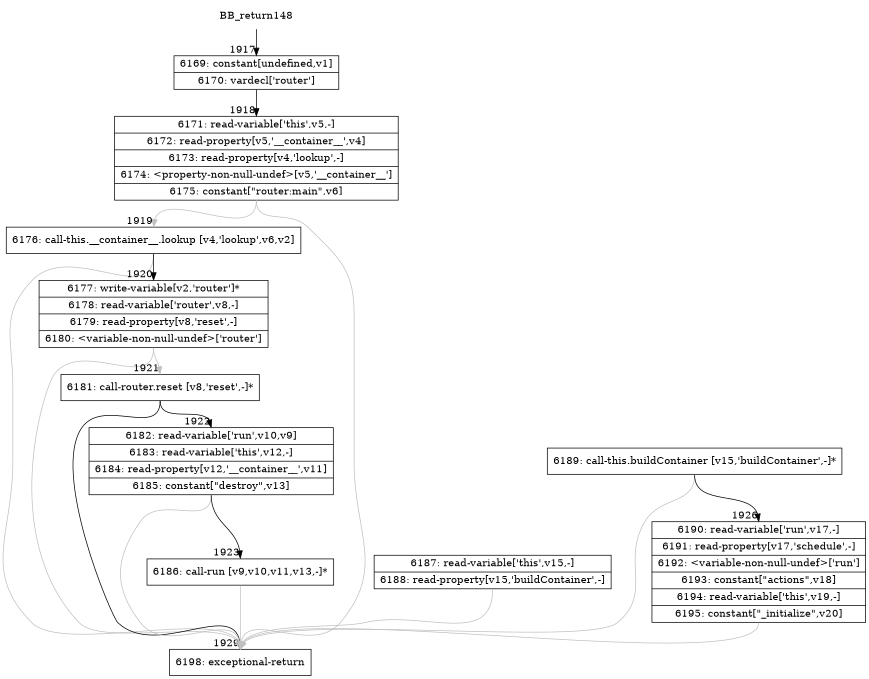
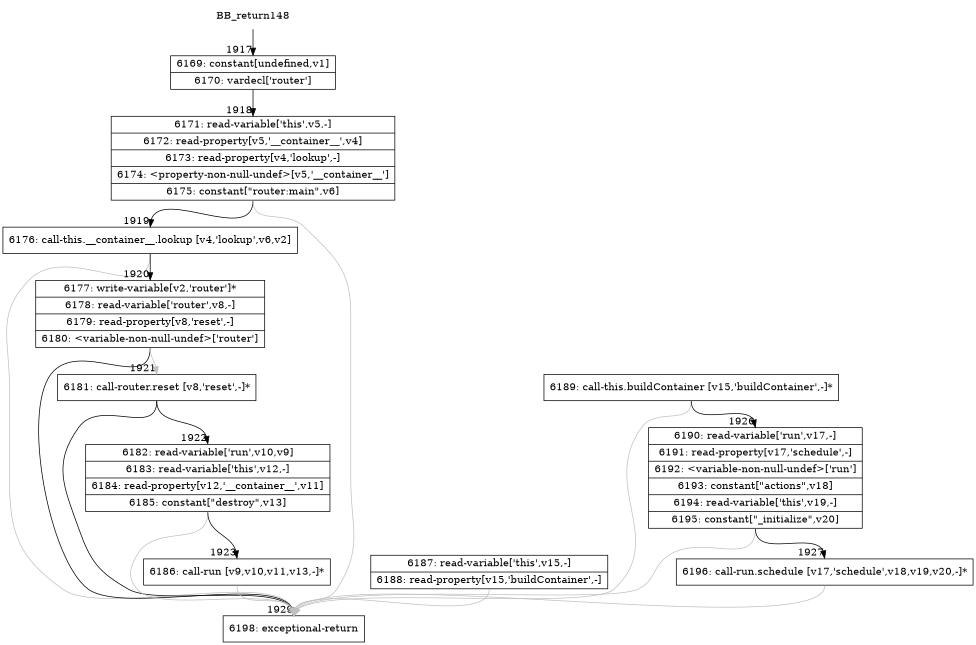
edge "6171: read-variable['this',v5,-]" -> "6176: call-this.__container__.lookup [v4,'lookup',v6,v2]": color gray -> black
edge "6177: write-variable[v2,'router']*" -> "6198: exceptional-return": color gray -> black
node "6196: call-run.schedule [v17,'schedule',v18,v19,v20,-]*": added
